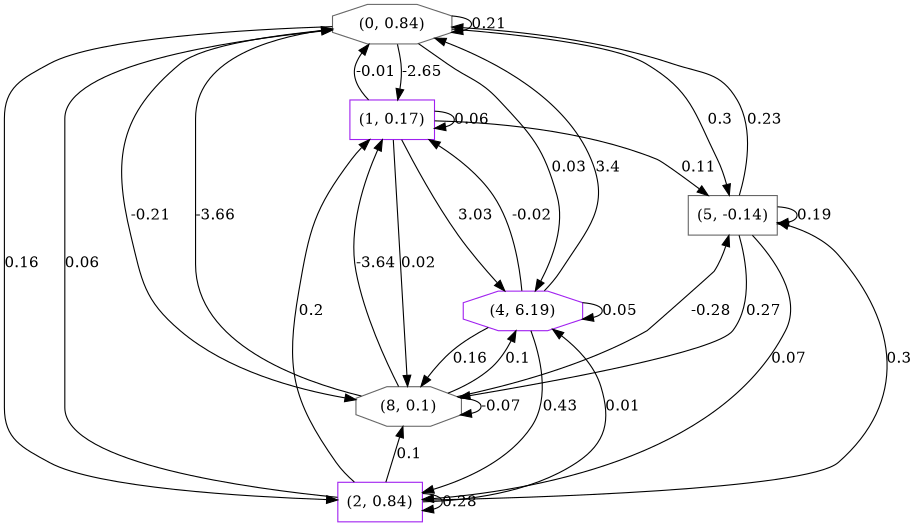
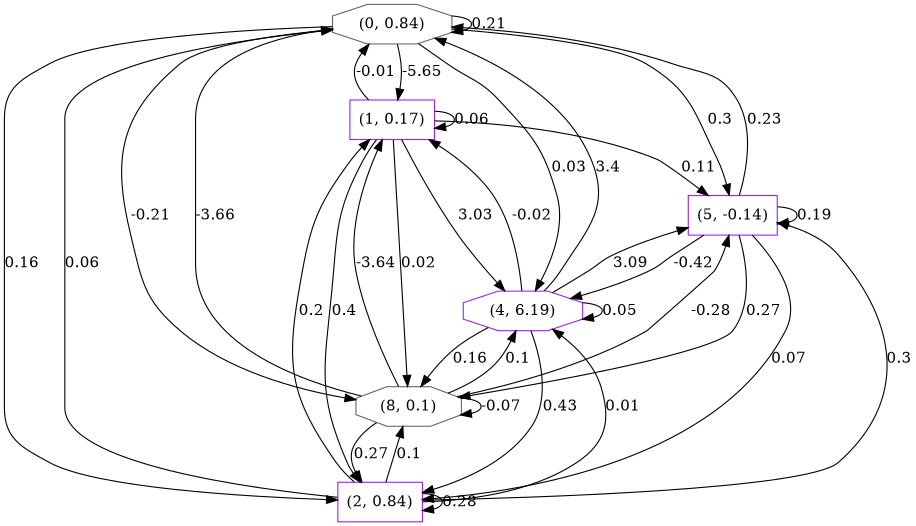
edge "(0, 0.84)" -> "(1, 0.17)": label "-2.65" -> "-5.65"
node "(5, -0.14)": color gray40 -> purple
edge "(4, 6.19)" -> "(5, -0.14)": added, label "3.09"
edge "(5, -0.14)" -> "(4, 6.19)": added, label "-0.42"
edge "(1, 0.17)" -> "(2, 0.84)": added, label "0.4"
edge "(8, 0.1)" -> "(2, 0.84)": added, label "0.27"
